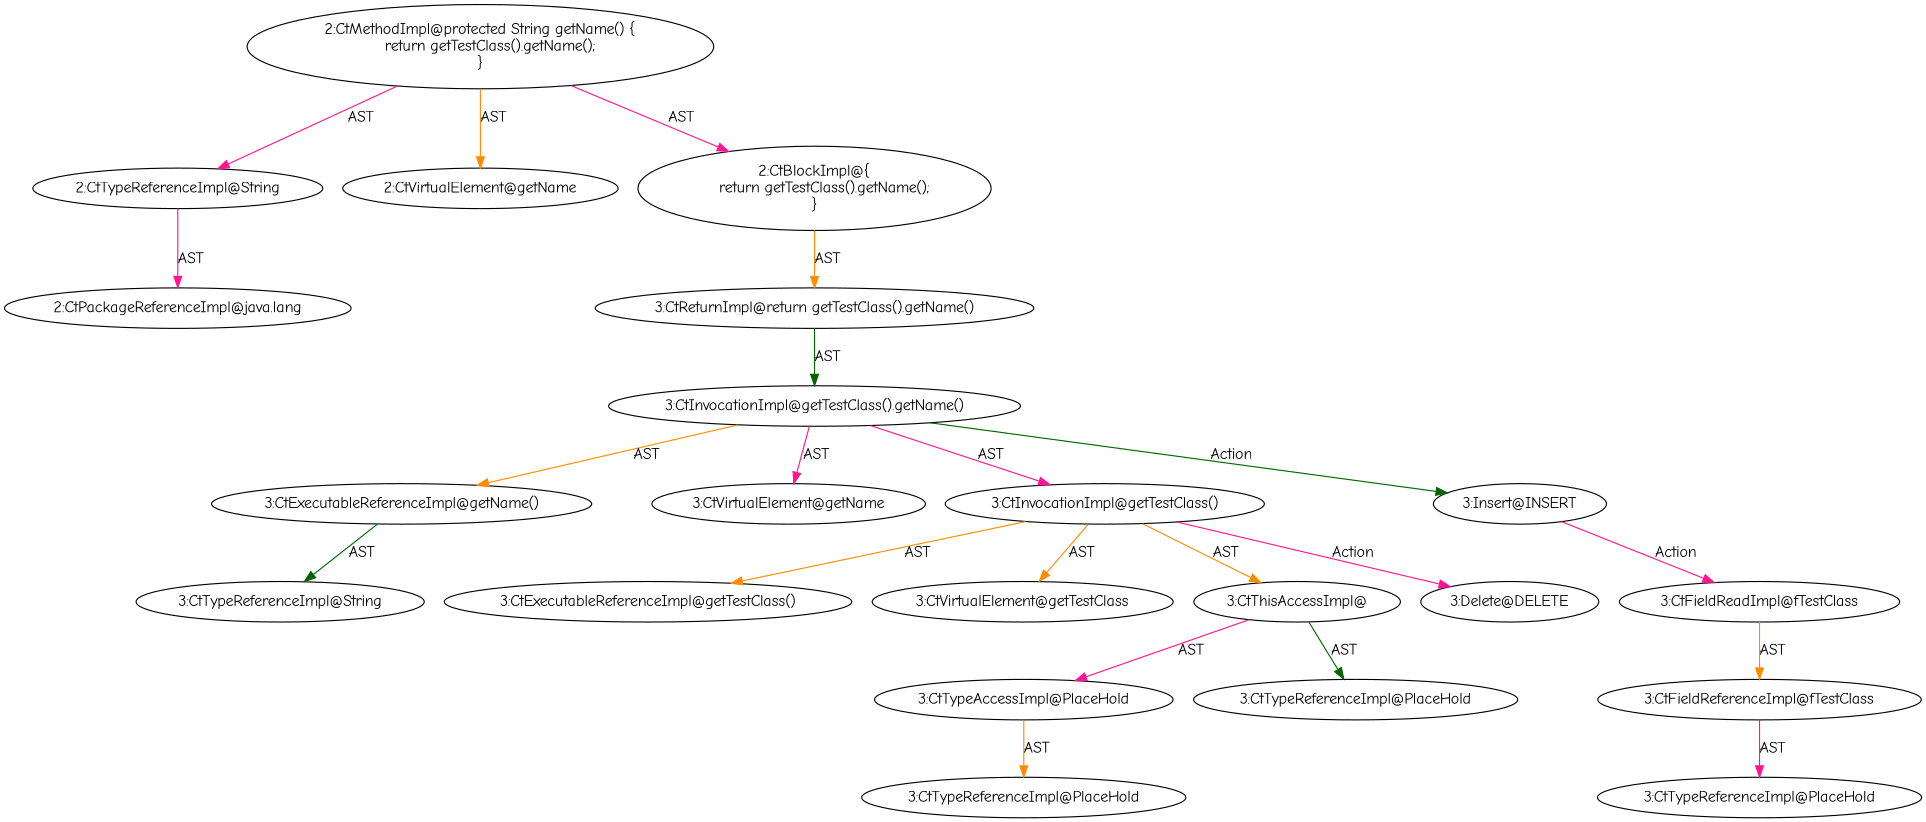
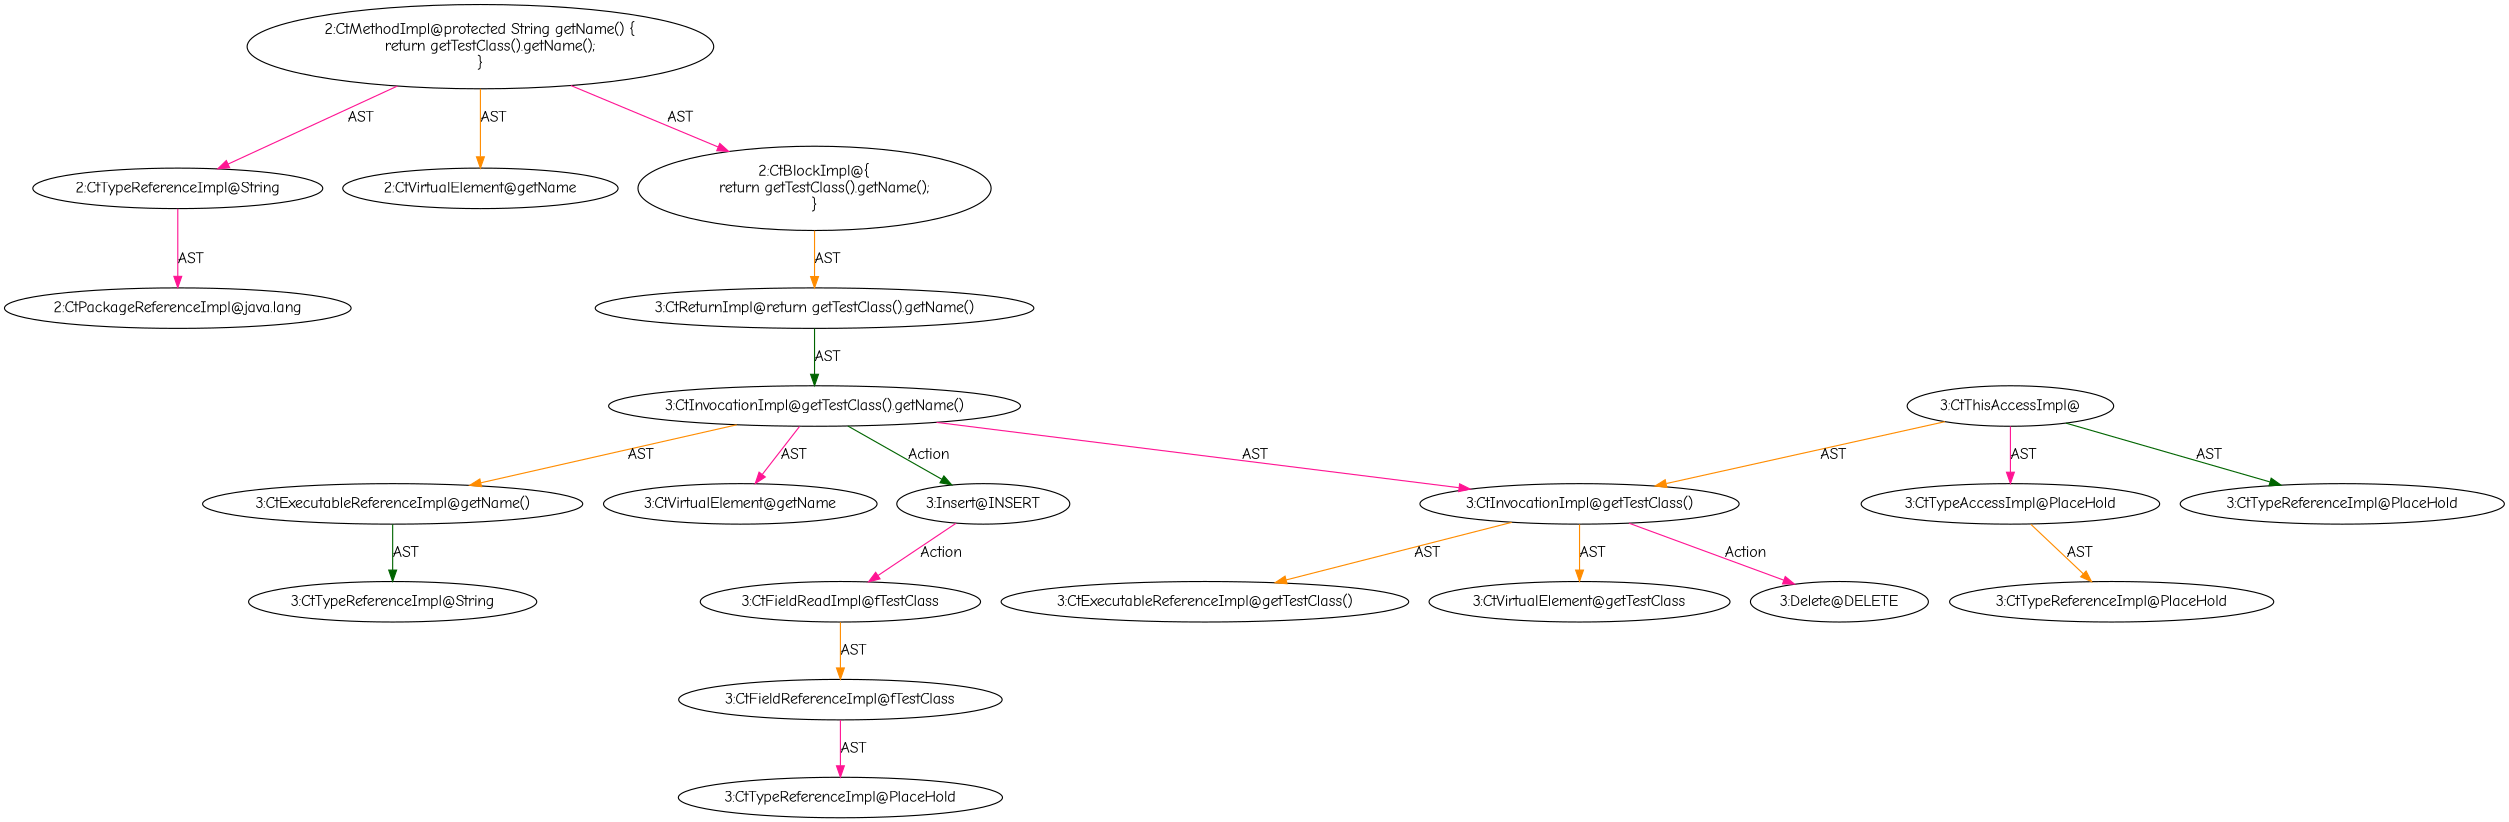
edge "3:CtInvocationImpl@getTestClass()" -> "3:CtThisAccessImpl@": reversed
